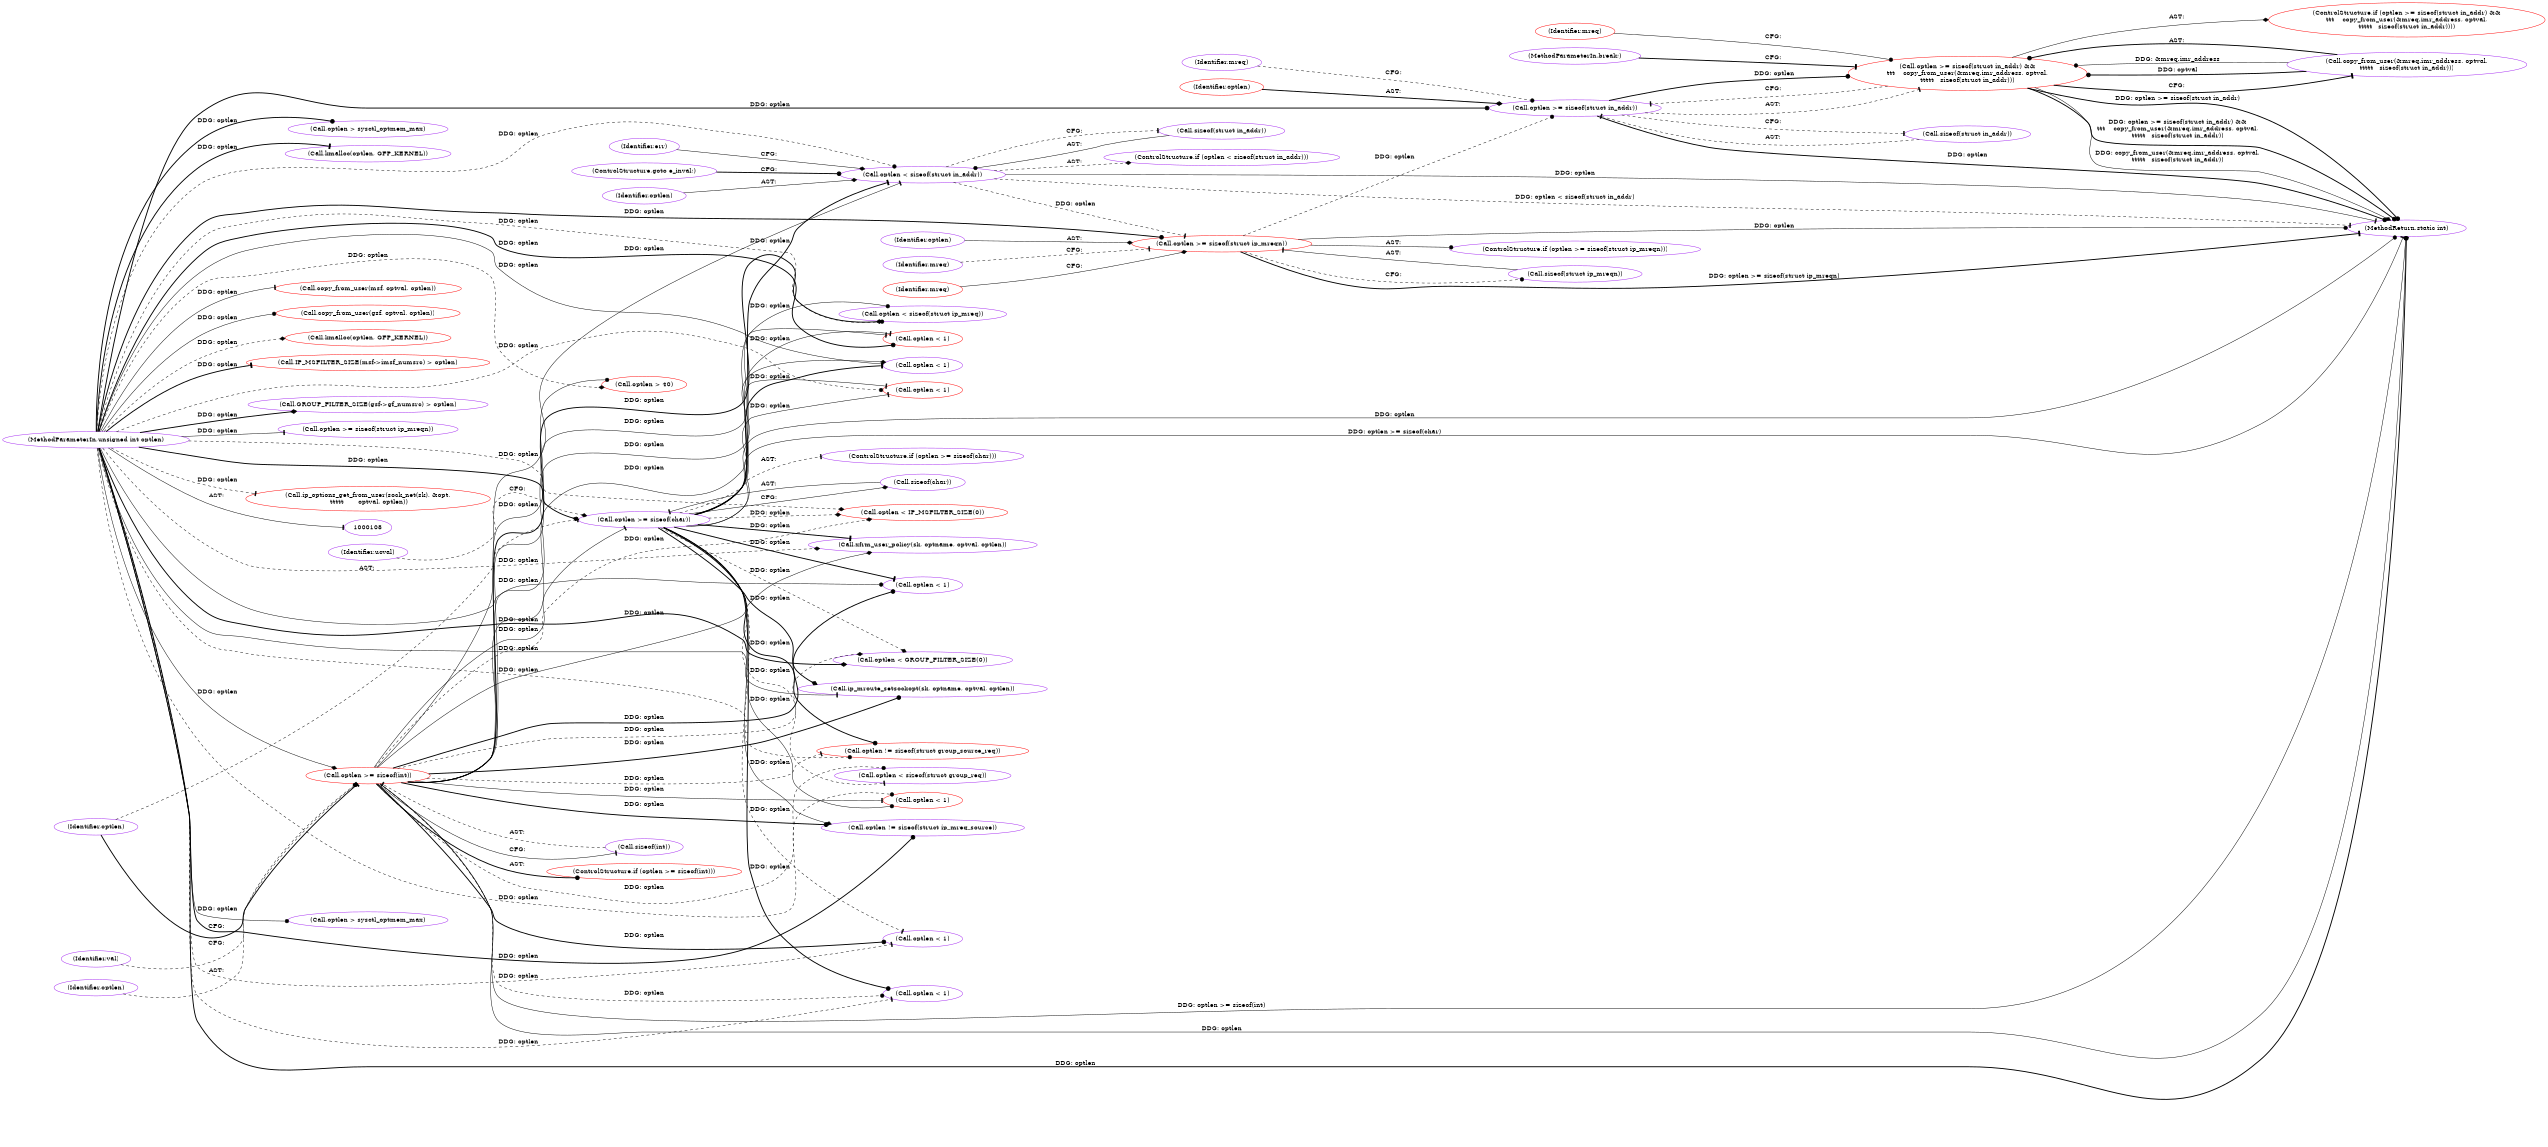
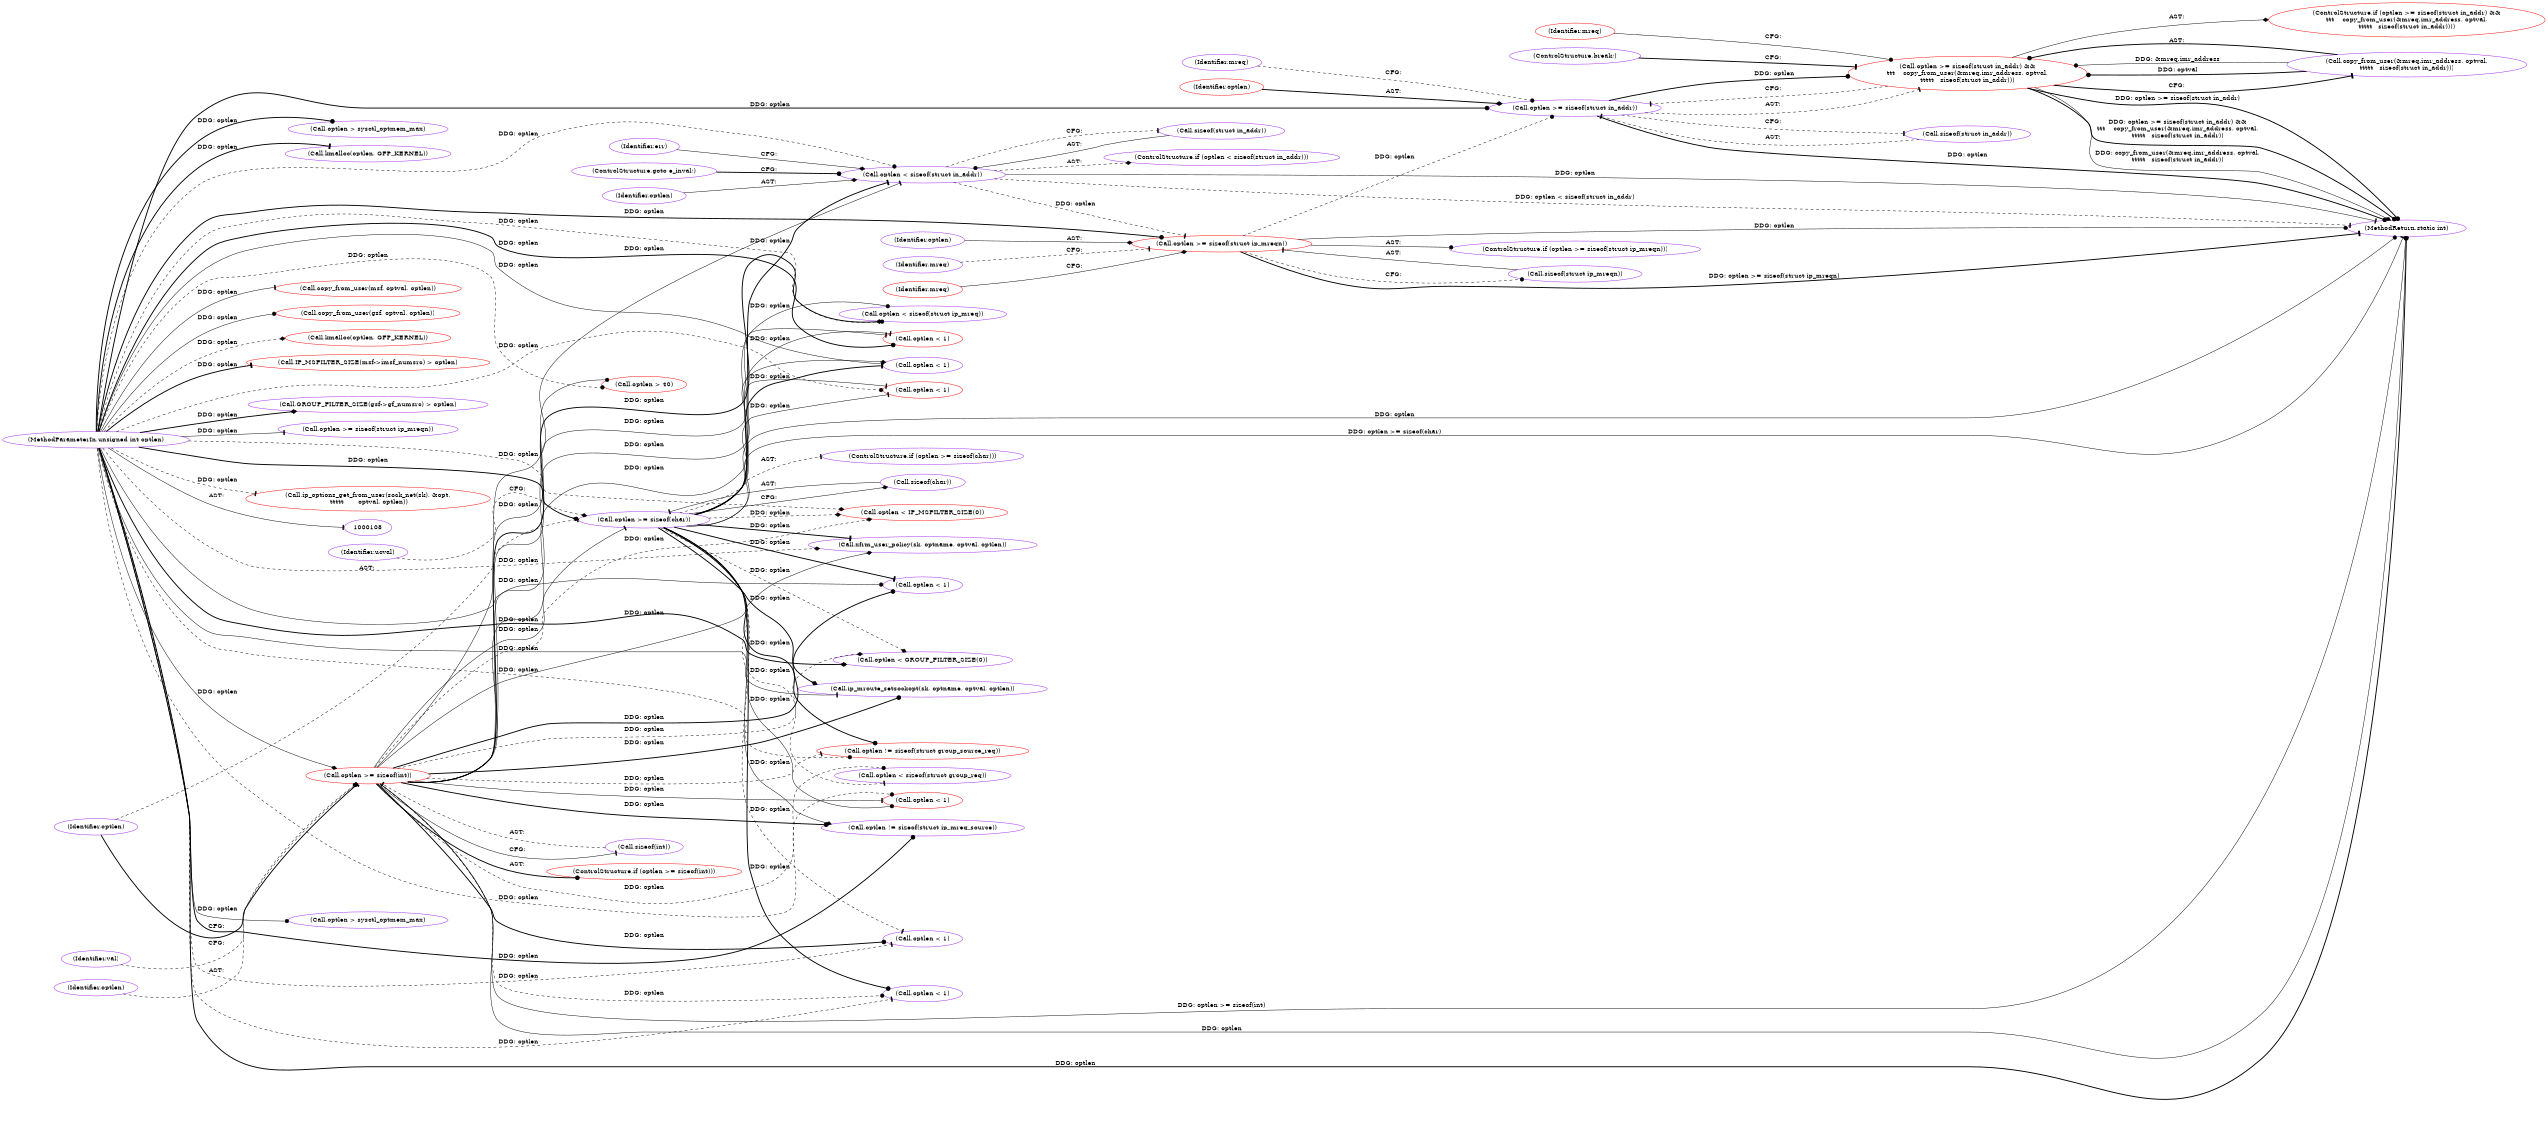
node "(MethodParameterIn,break;)": label "(MethodParameterIn,break;)" -> "(ControlStructure,break;)"
edge "(MethodParameterIn,unsigned int optlen)" -> "(Call,optlen > 40)": arrowhead diamond -> dot
